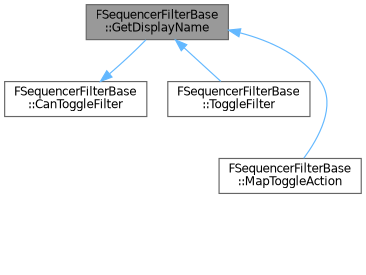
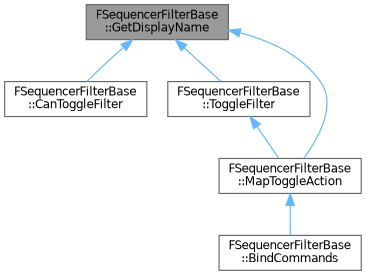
edge "FSequencerFilterBase ::GetDisplayName" -> "FSequencerFilterBase ::CanToggleFilter": reversed
edge "FSequencerFilterBase ::MapToggleAction" -> "FSequencerFilterBase ::ToggleFilter": added
node "FSequencerFilterBase ::BindCommands": added
